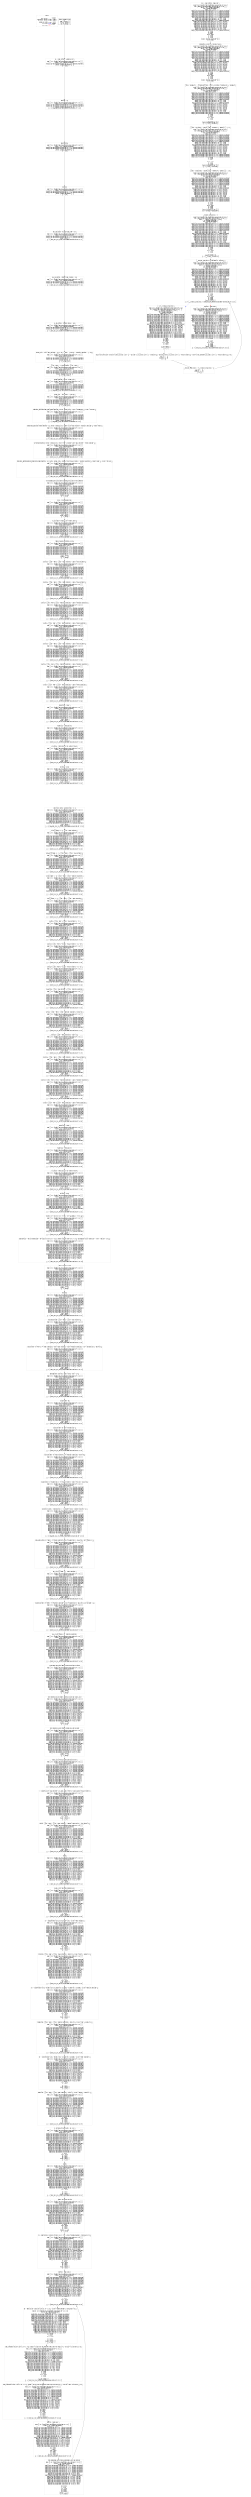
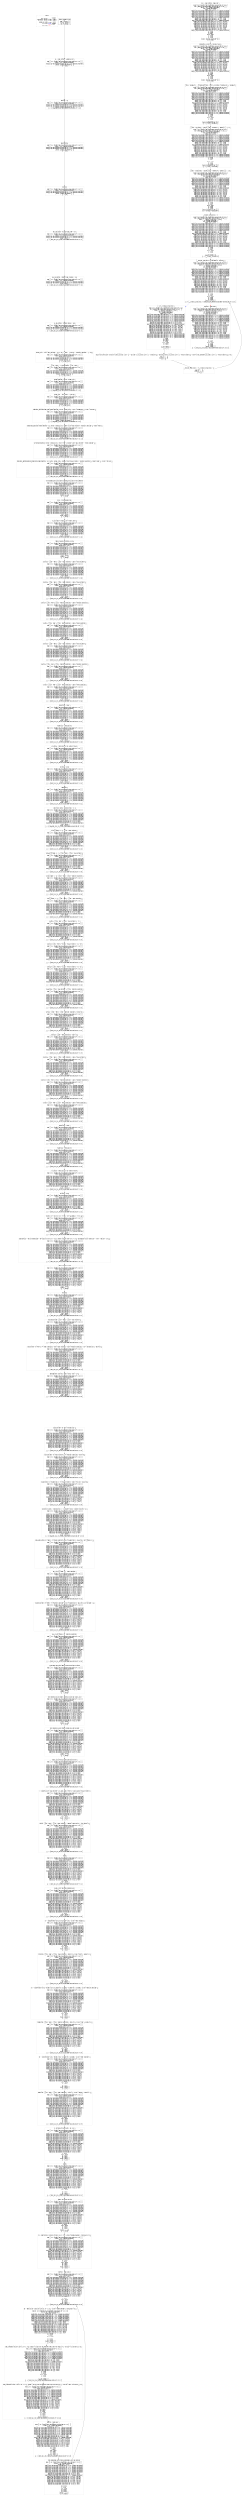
node "legend(plt)": added
node "pairplot(sns, df)": removed
